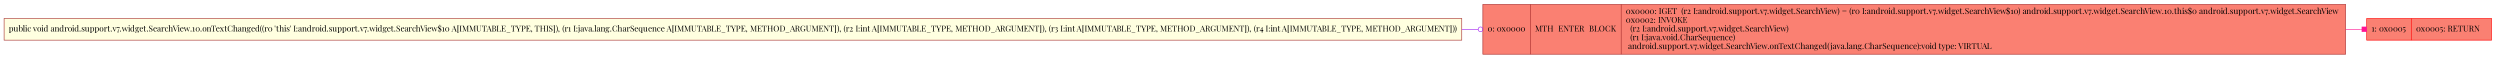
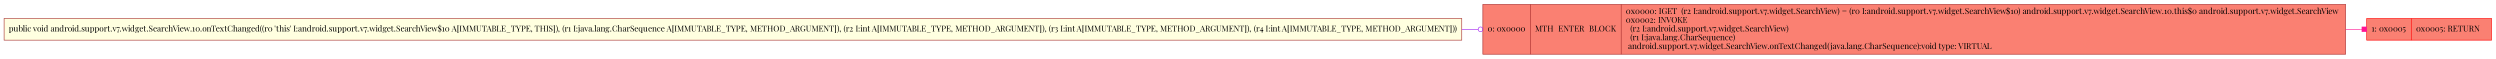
node "0: 0x0000": text "(r1 I:java.void.CharSequence)" -> "(r1 I:java.lang.CharSequence)"
